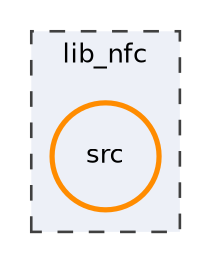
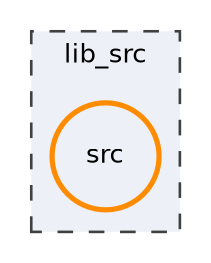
cluster "lib_nfc": label "lib_nfc" -> "lib_src"
